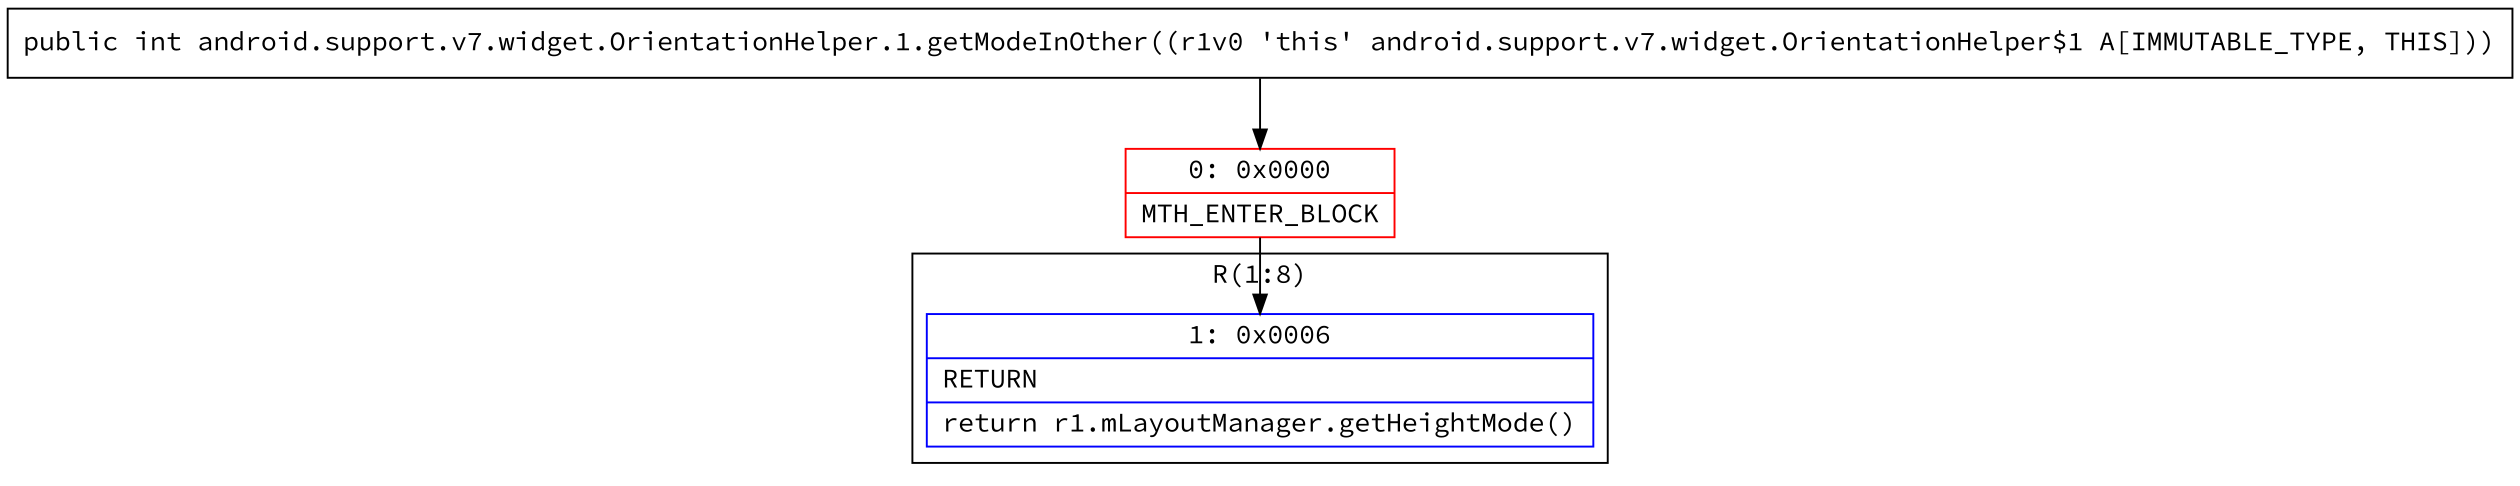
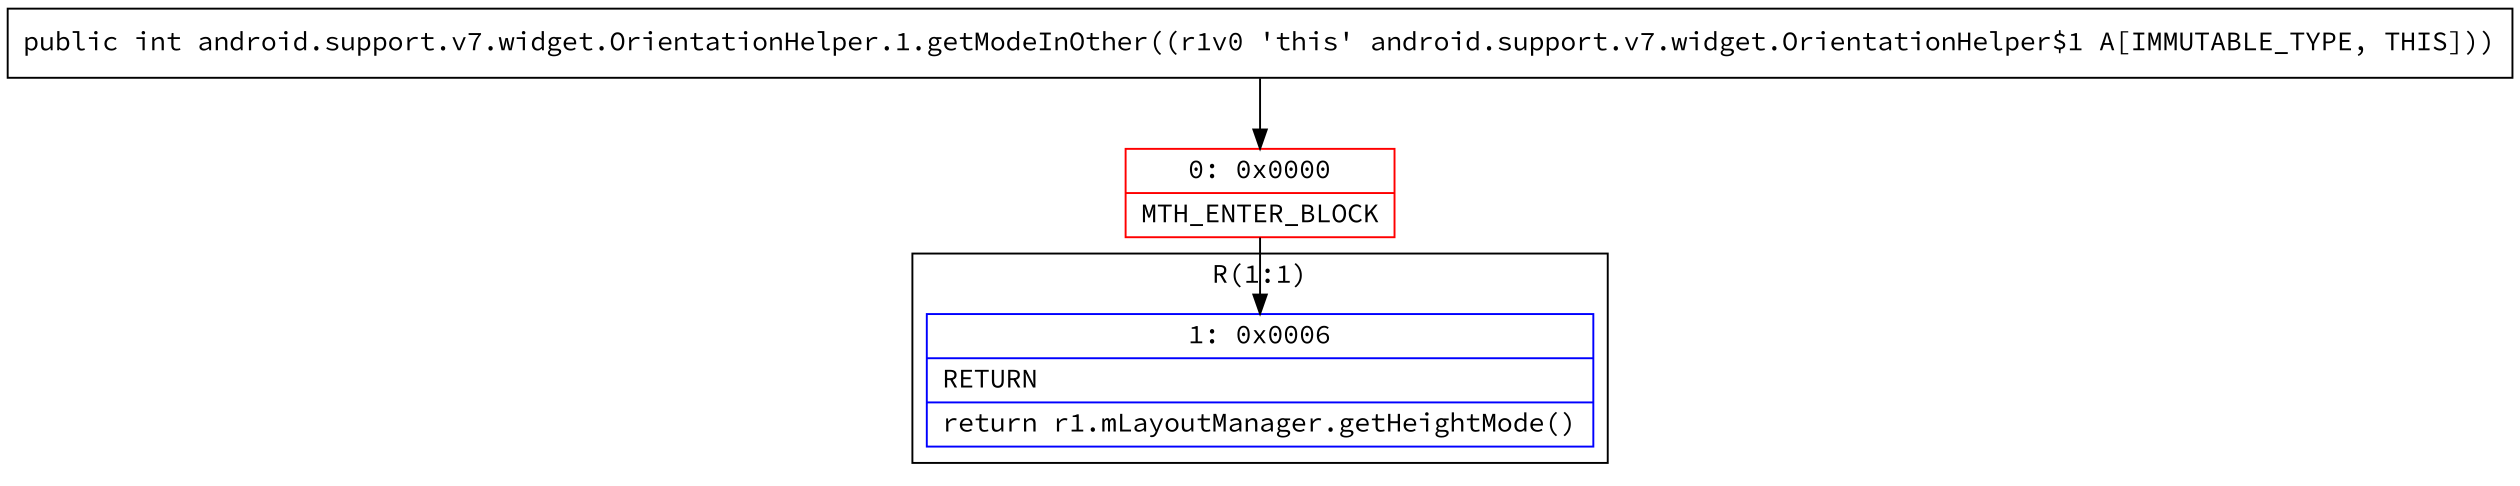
cluster "R(1:8)": label "R(1:8)" -> "R(1:1)"
